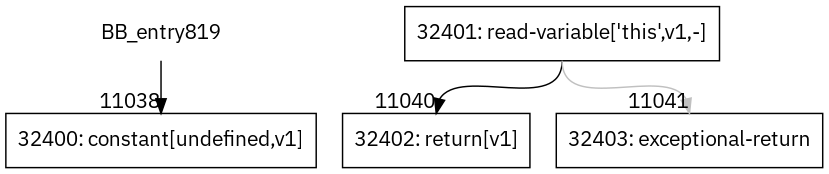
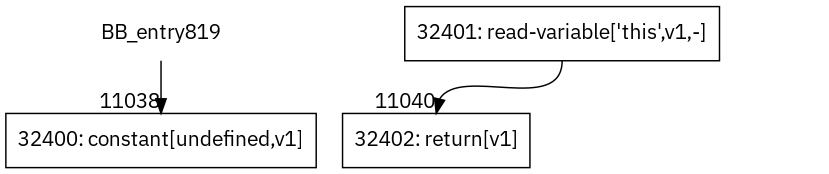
node "32403: exceptional-return": removed
